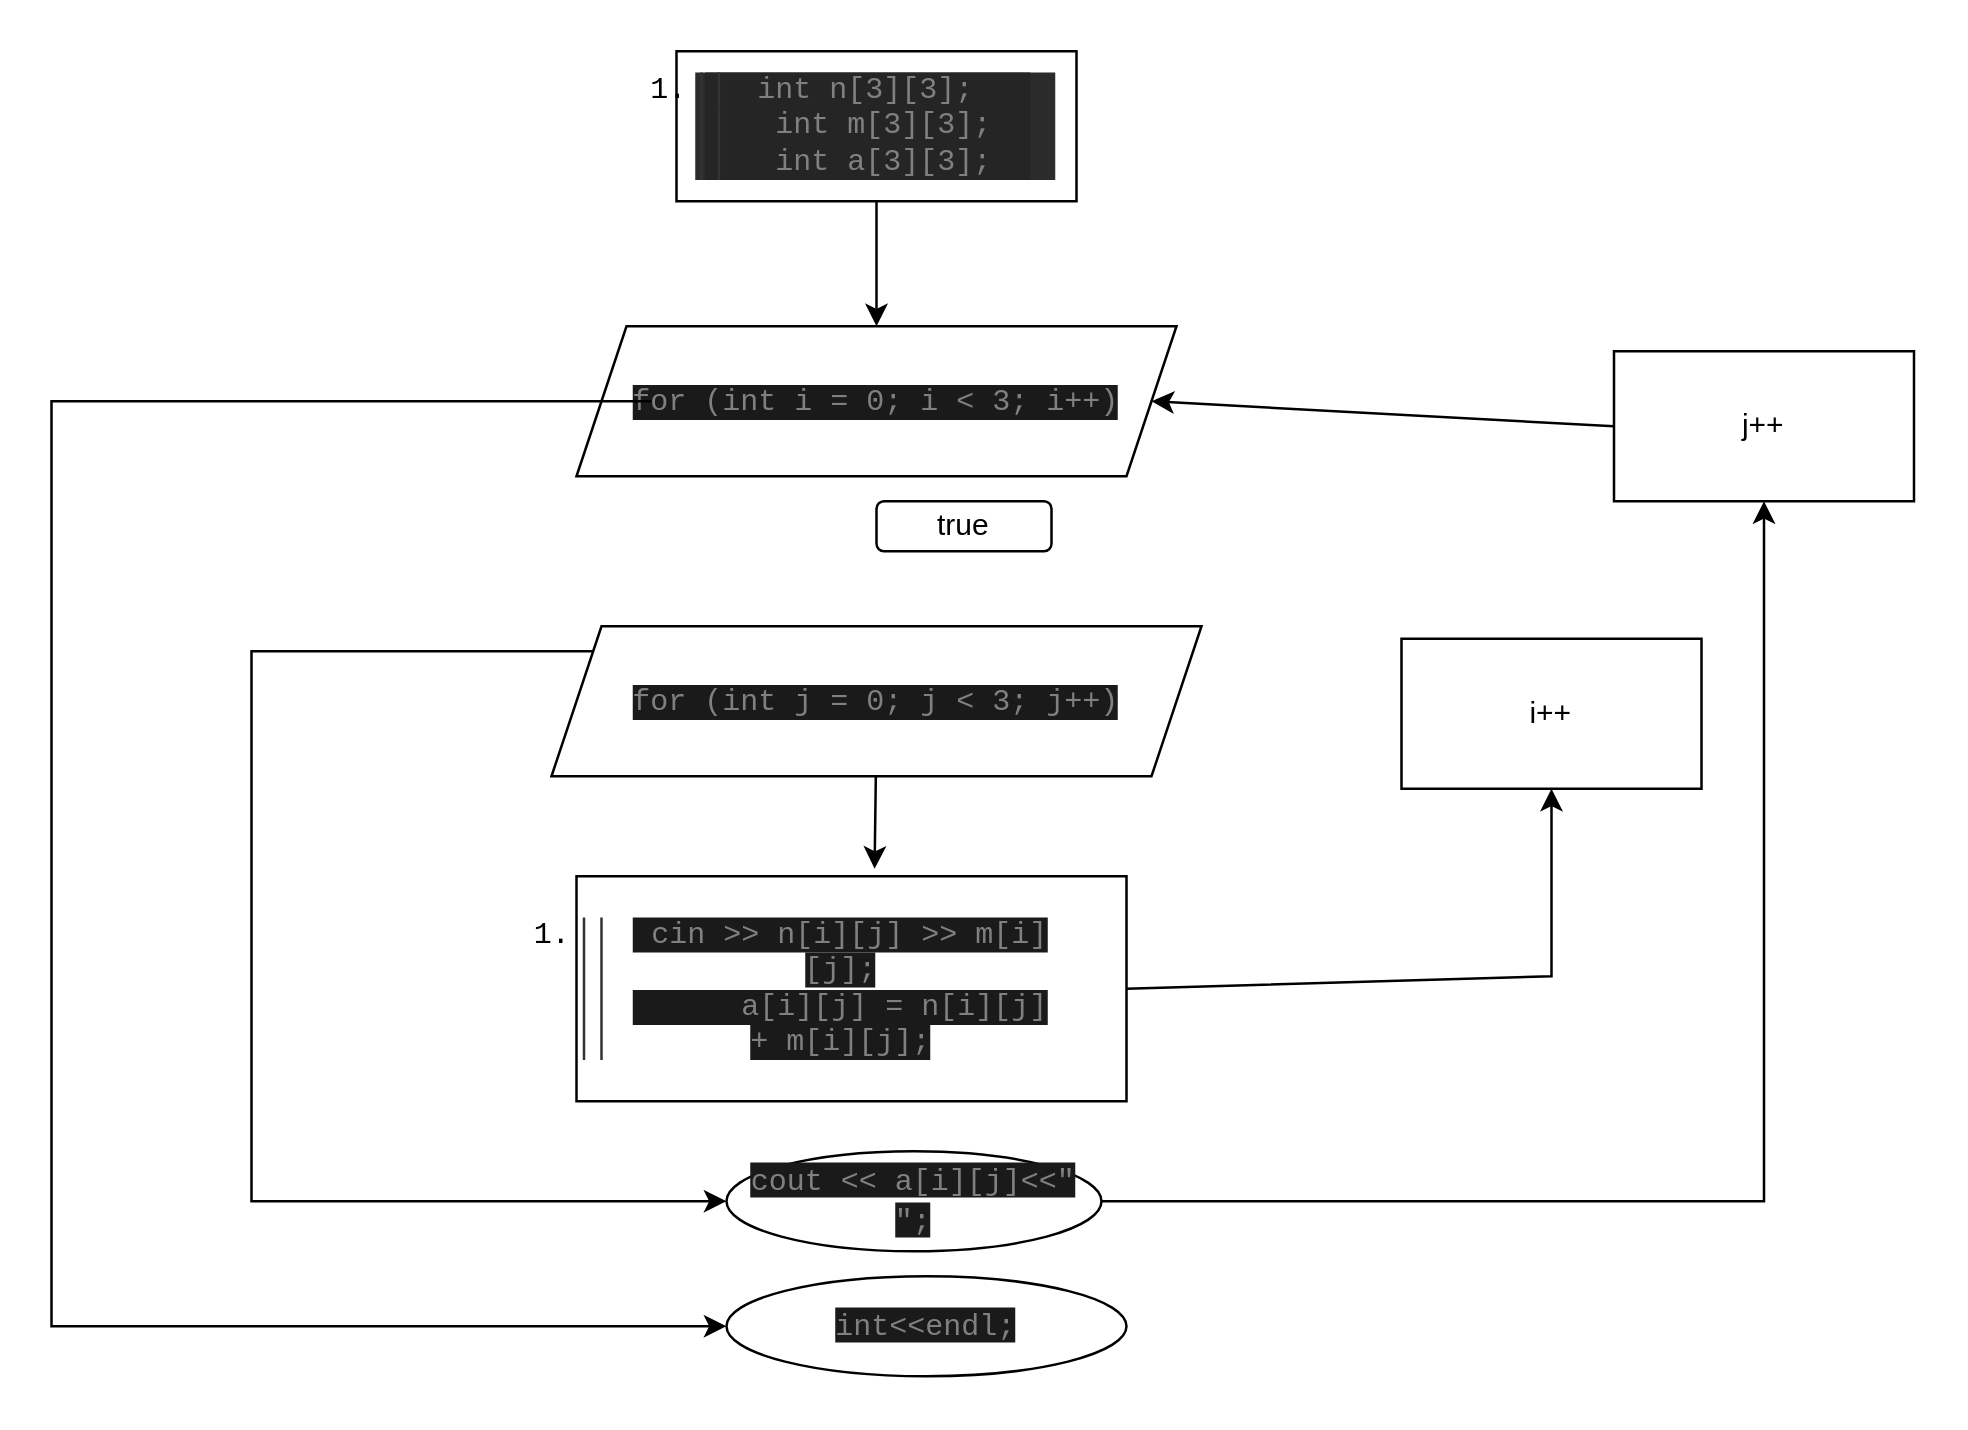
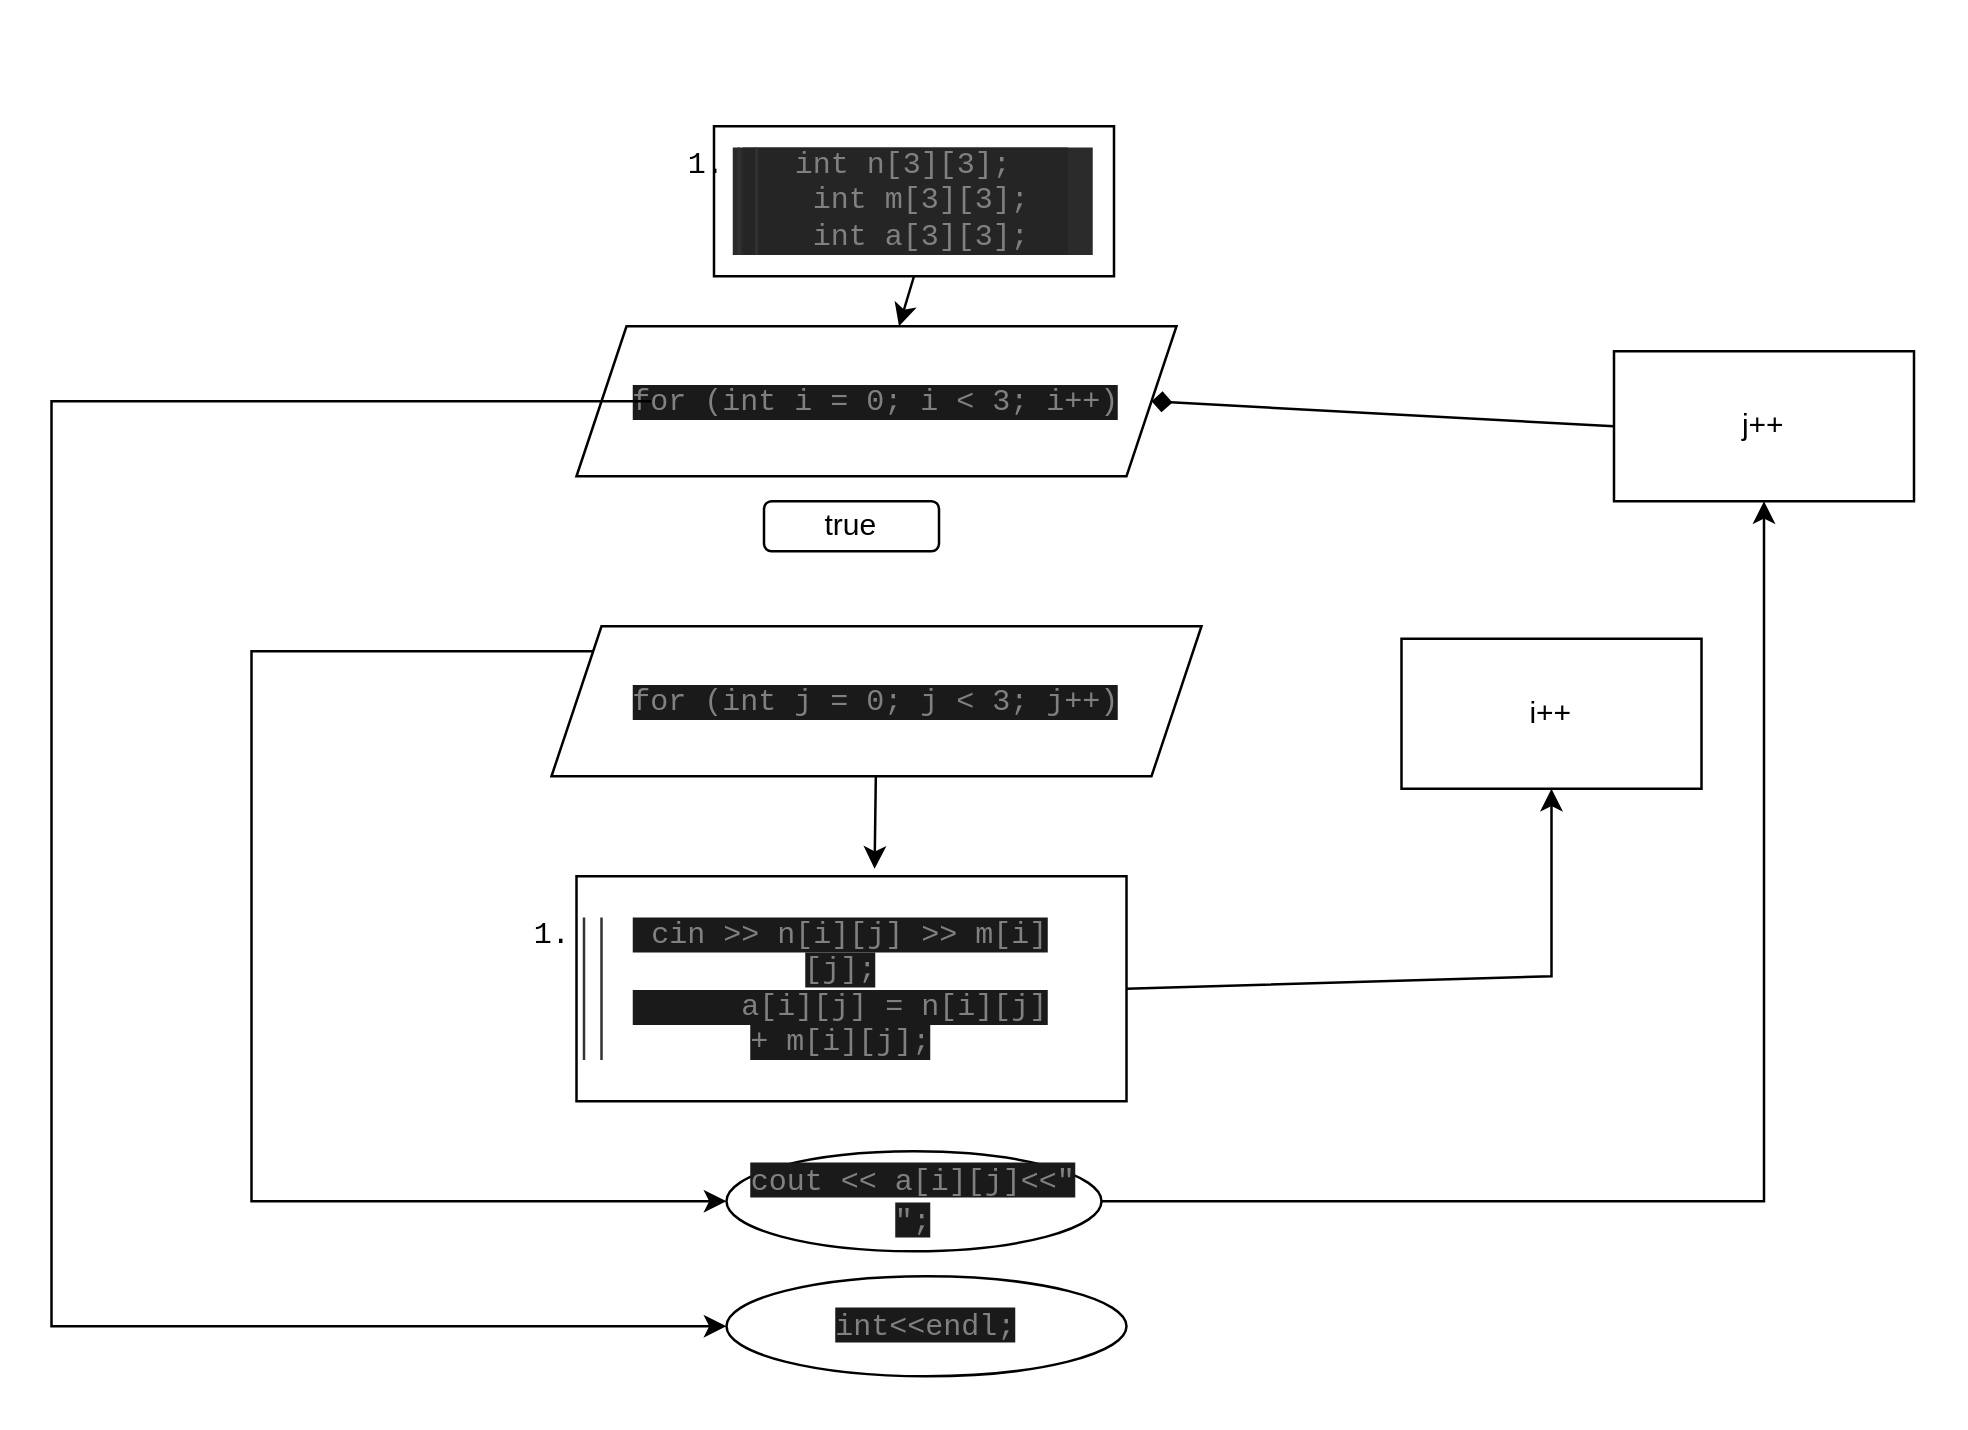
node "int n[3][3]; int m[3][3]; int a[3][3];": moved (876, 126) -> (914, 201)
edge "j++" -> "for (int i = 0; i < 3; i++)": arrowhead classic -> diamond
node "true": moved (964, 526) -> (851, 526)
